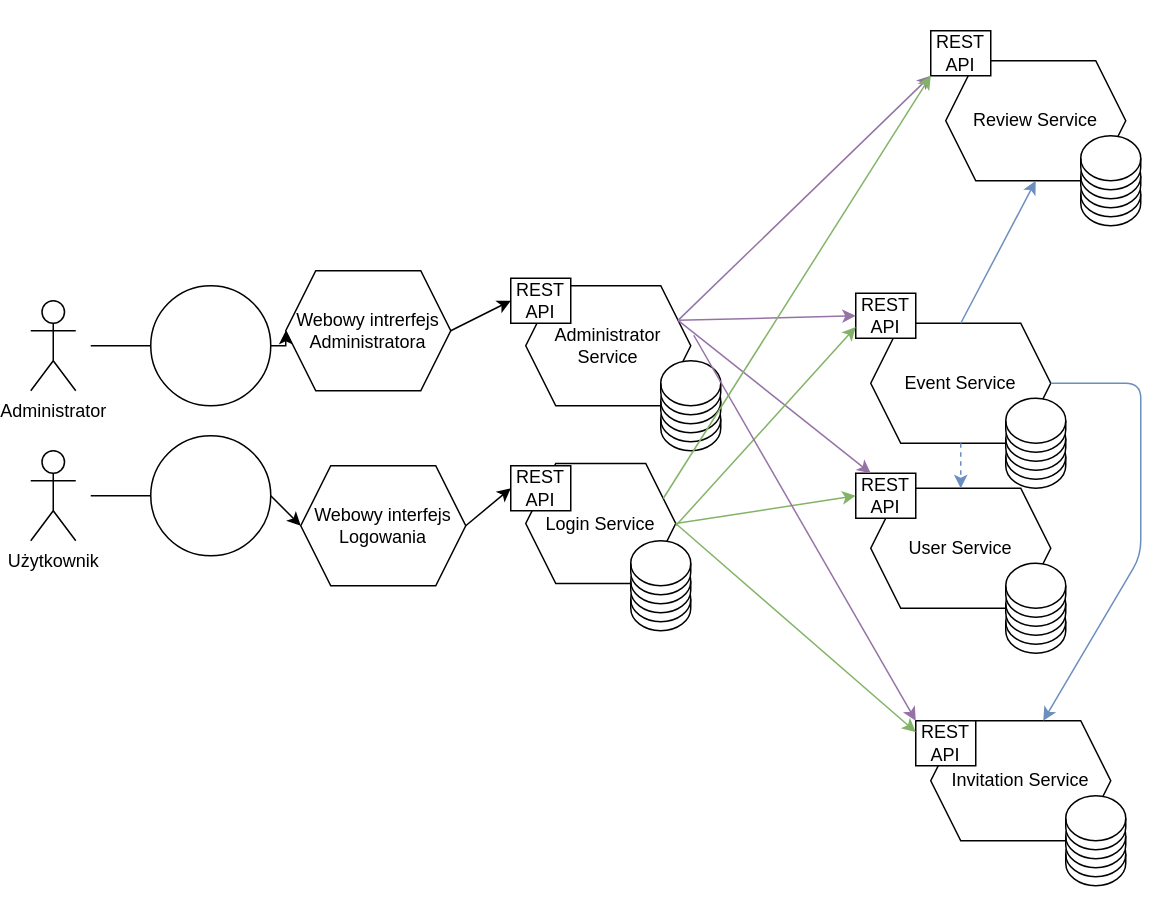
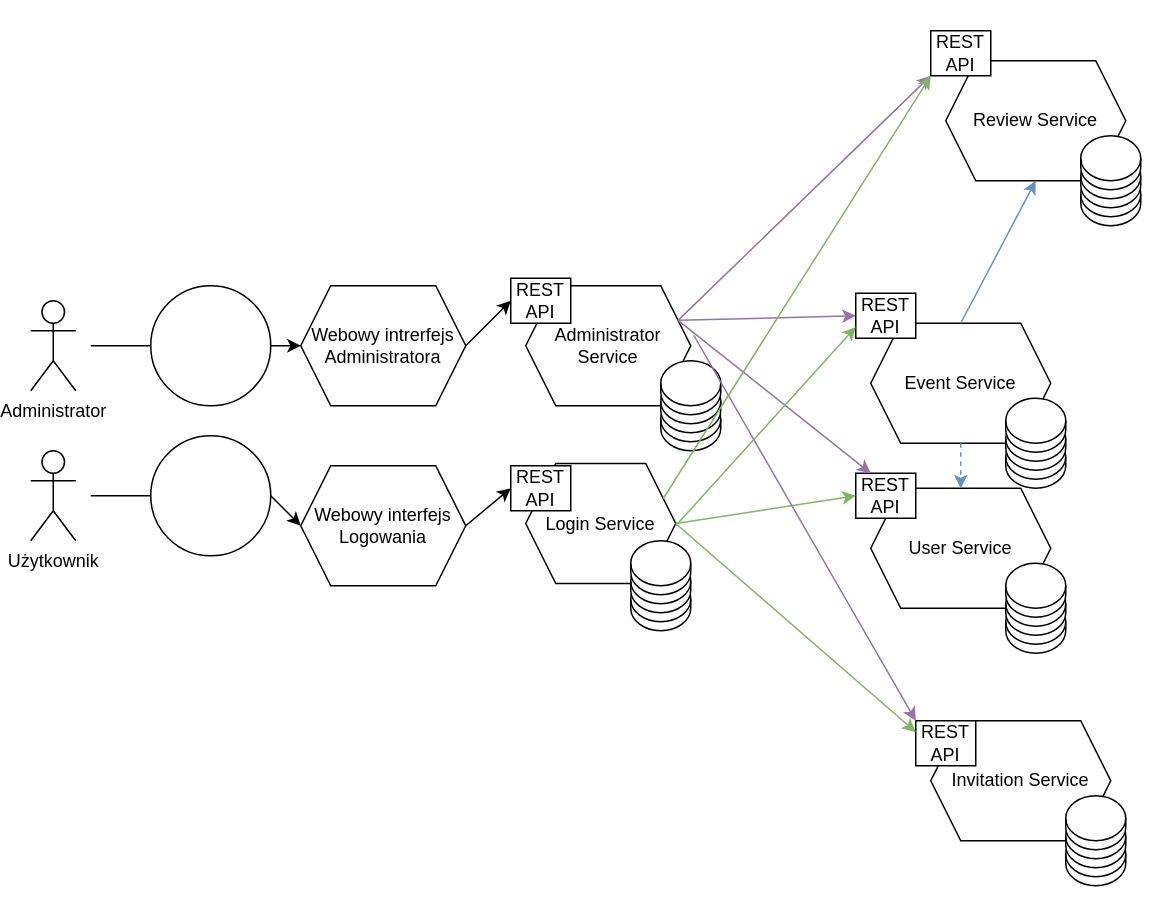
node "Webowy intrerfejs Administratora": moved (368, 331) -> (383, 346)
edge "Event Service" -> "Invitation Service": removed
